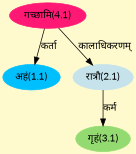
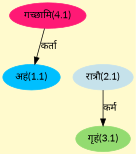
edge "गच्छामि(4.1)" -> "रात्रौ(2.1)": removed, label "कालाधिकरणम्"
